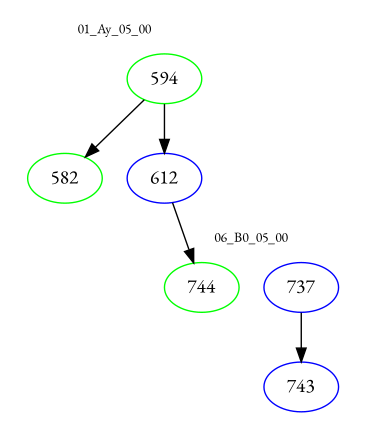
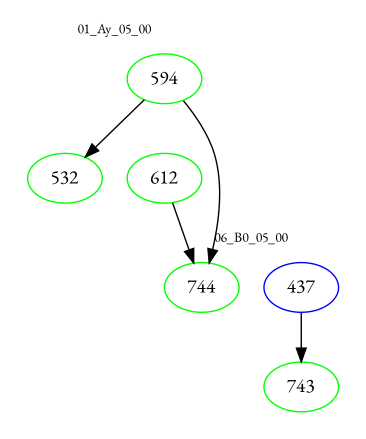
edge "594" -> "612": now "594" -> "744"
node "582": label "582" -> "532"
node "612": color blue -> green
node "737": label "737" -> "437"
node "743": color blue -> green
